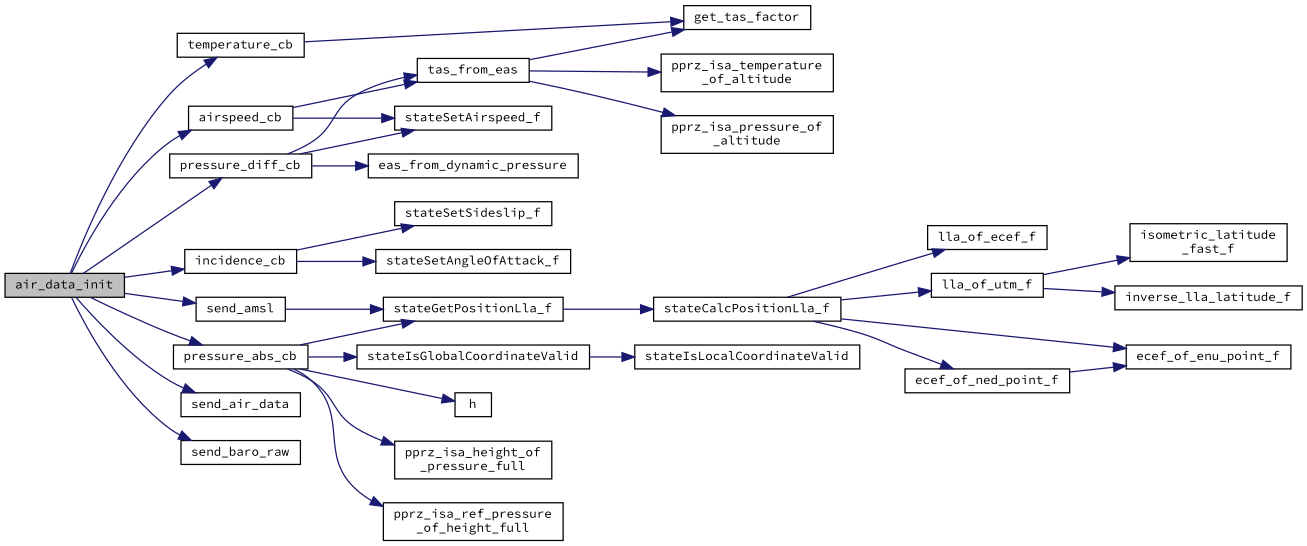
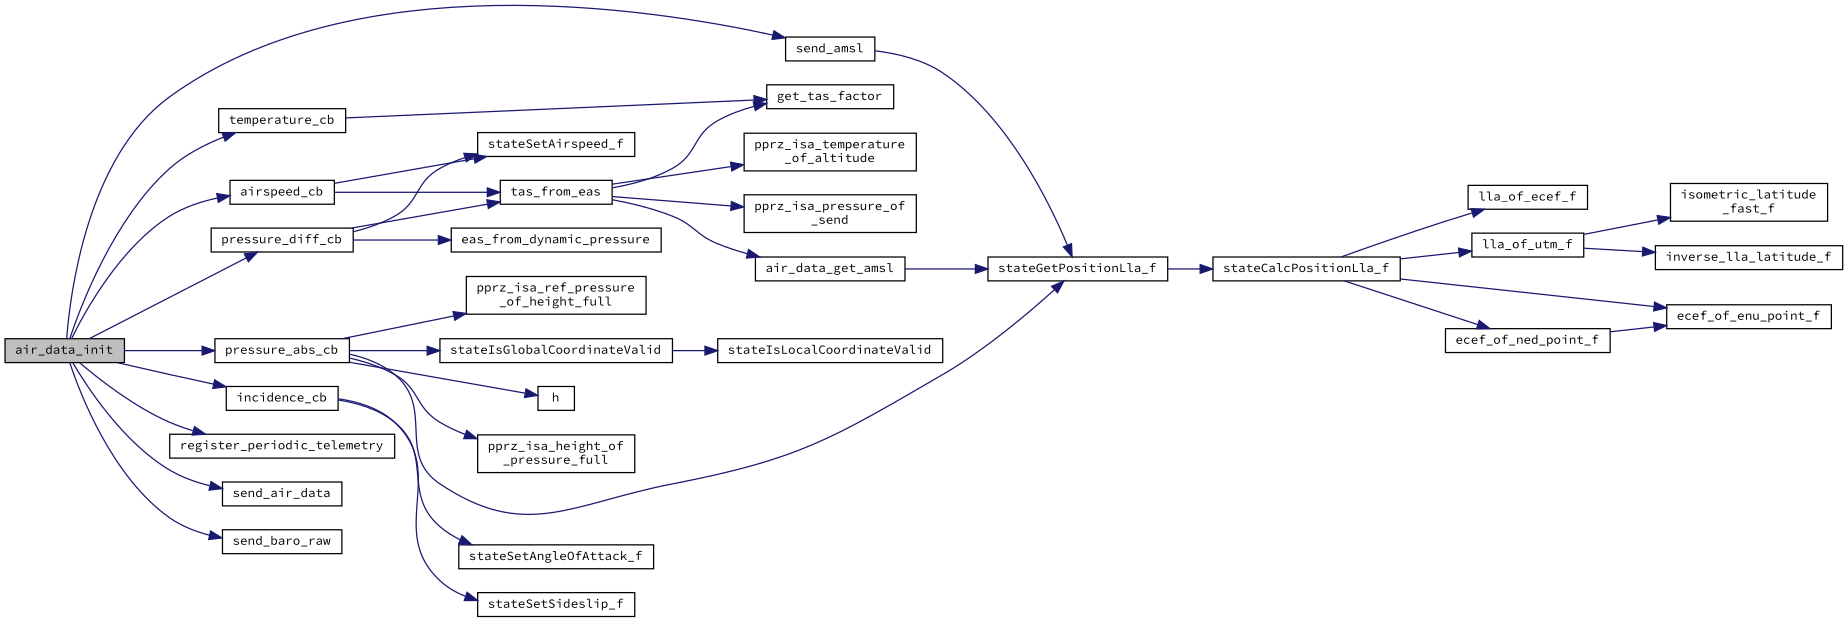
node "pprz_isa_pressure_of _altitude": label "pprz_isa_pressure_of _altitude" -> "pprz_isa_pressure_of _send"
node "air_data_get_amsl": added
node "register_periodic_telemetry": added
